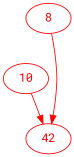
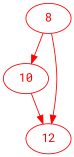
edge "8" -> "10": added
node "42": label "42" -> "12"
